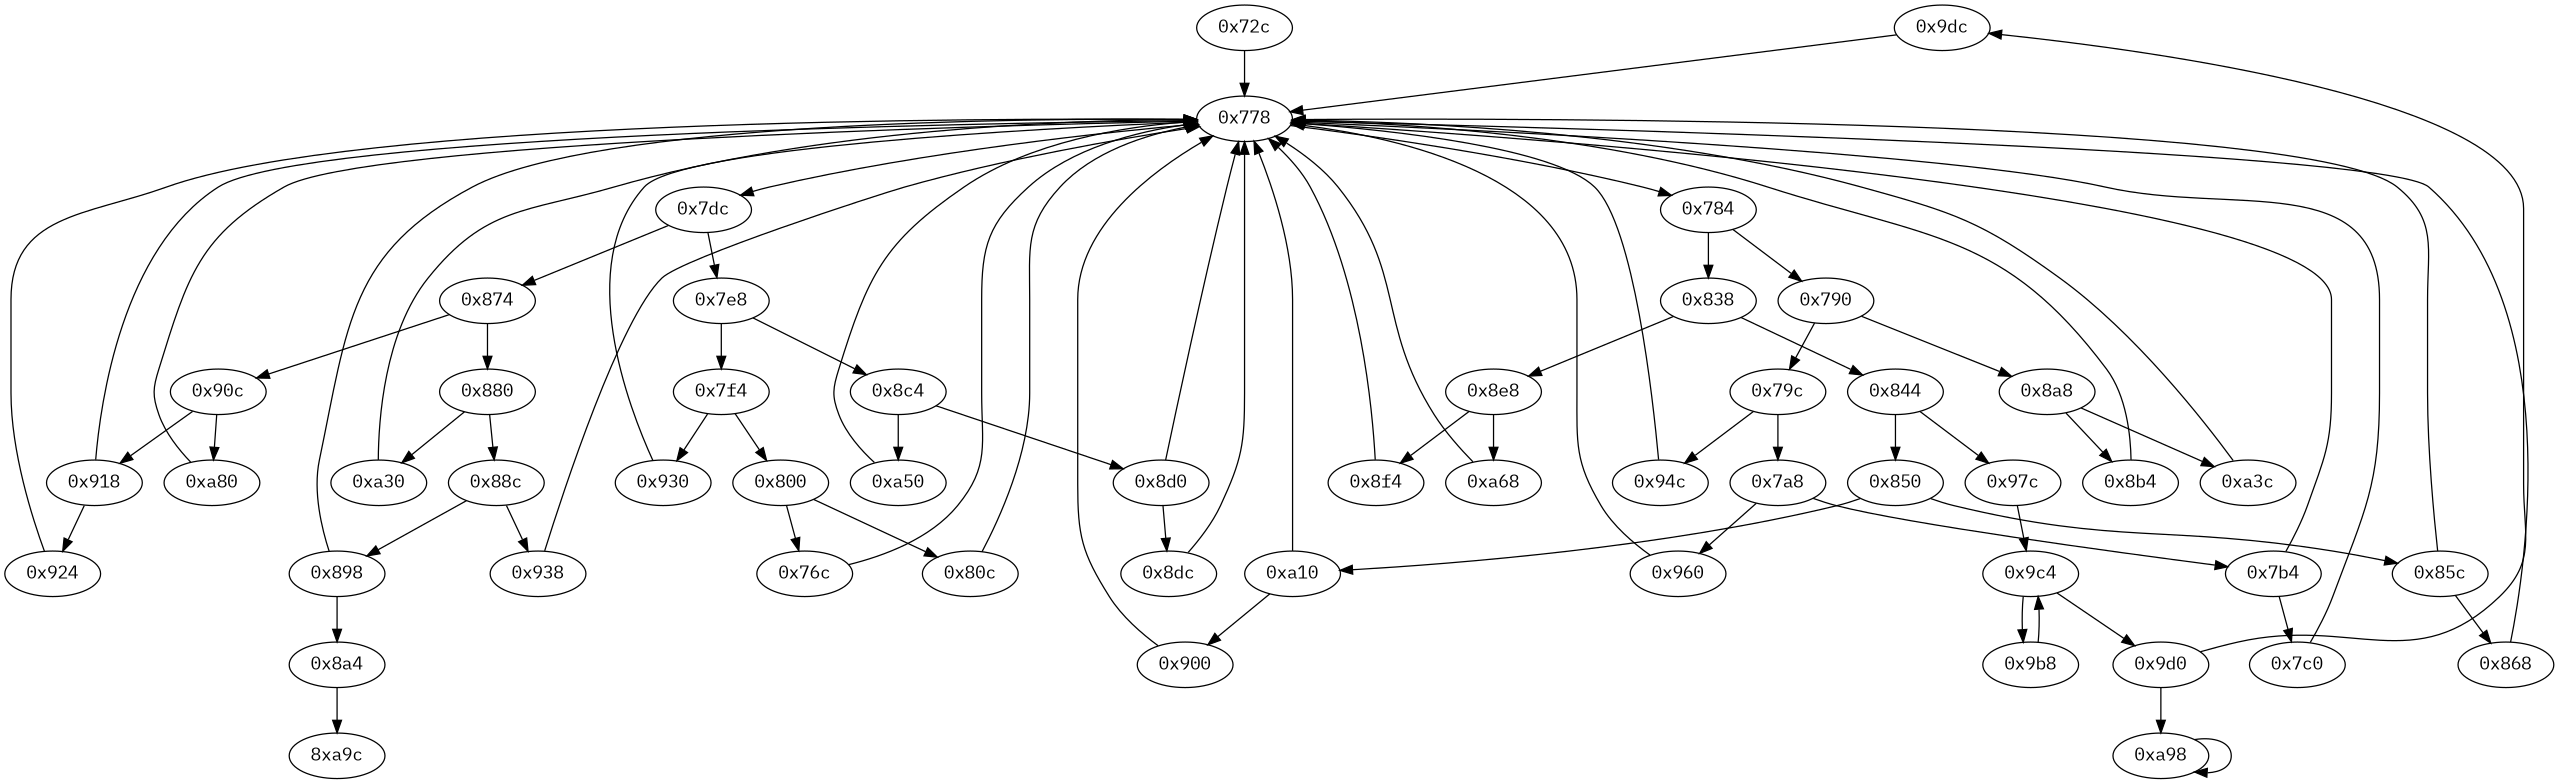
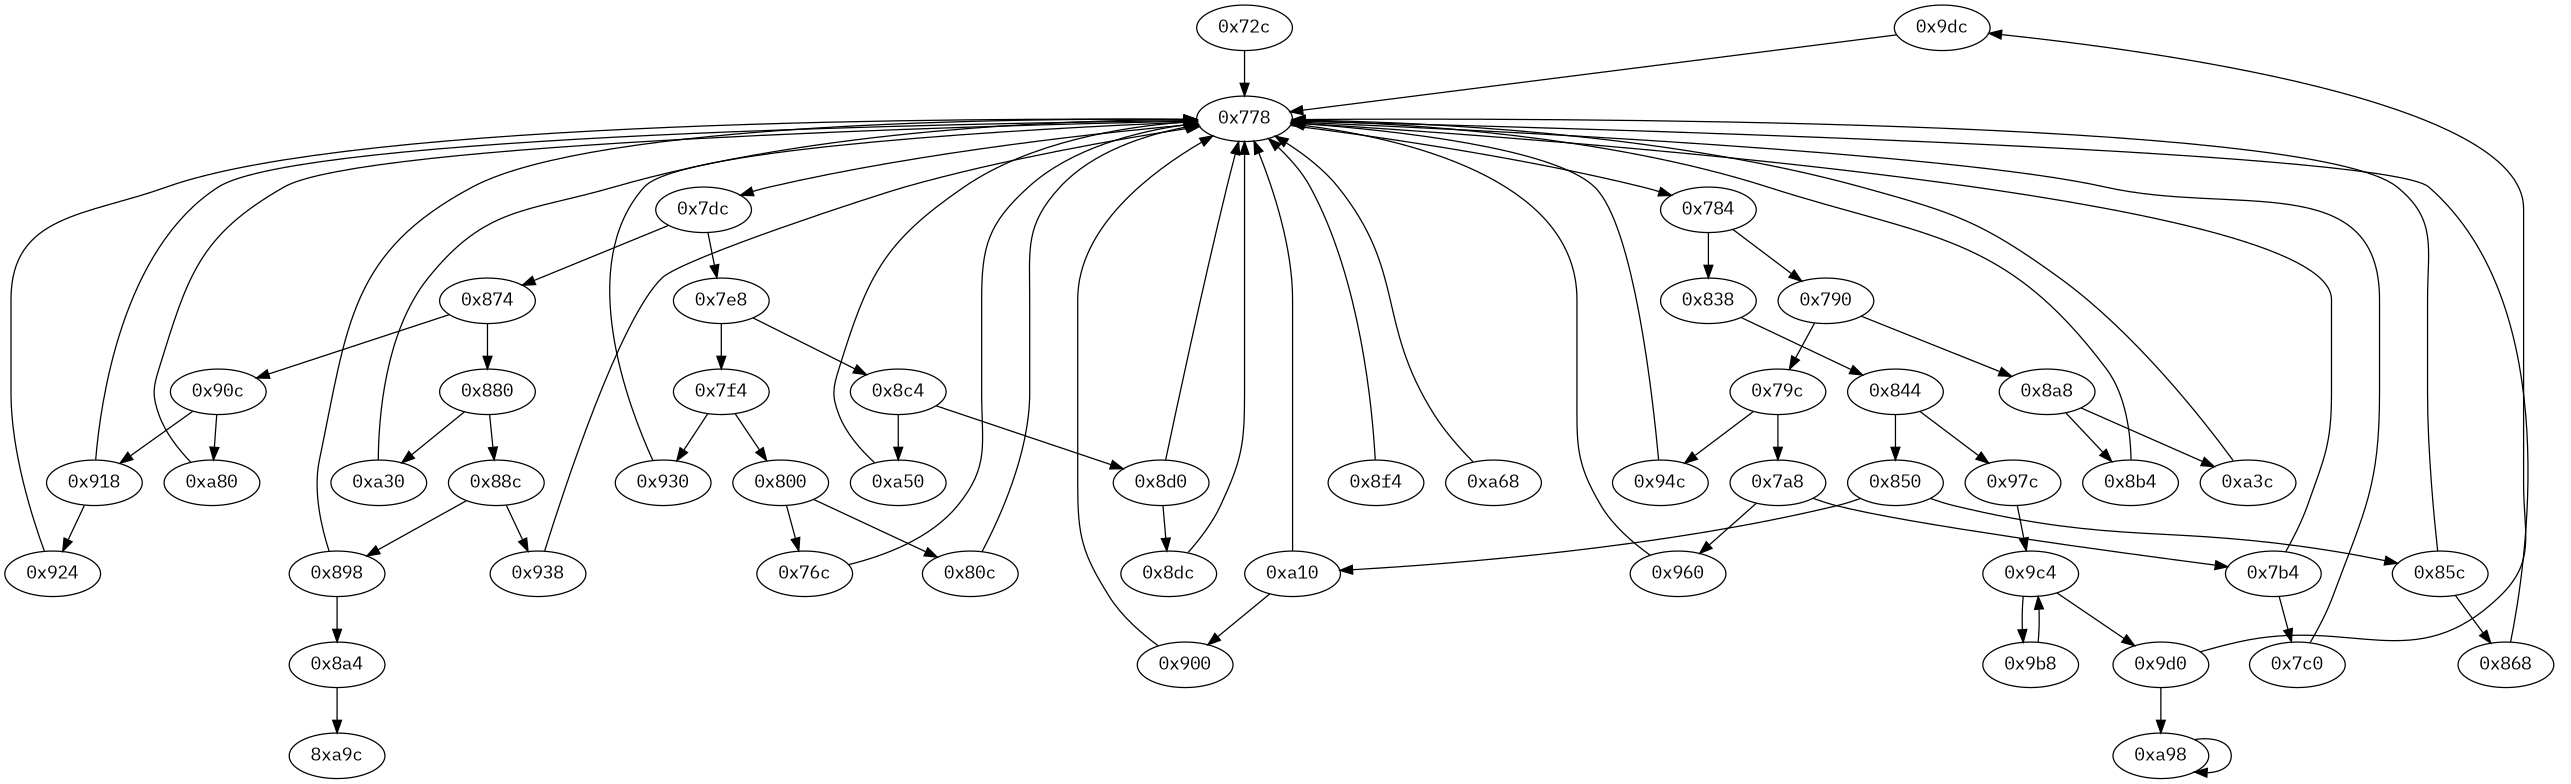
node "0x8e8": removed
